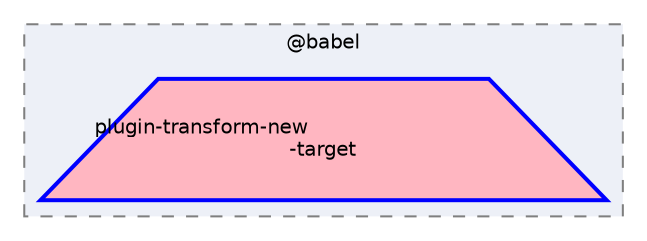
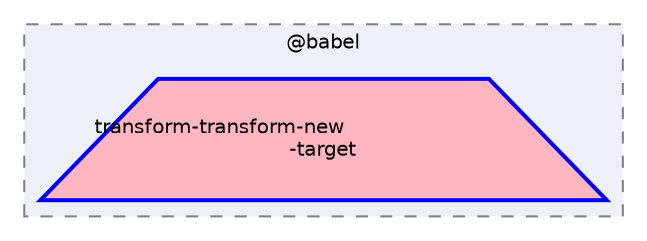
node "plugin-transform-new -target": label "plugin-transform-new -target" -> "transform-transform-new -target"
